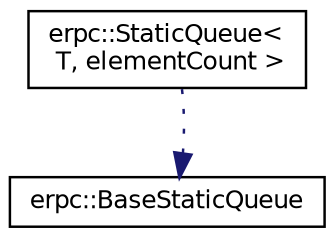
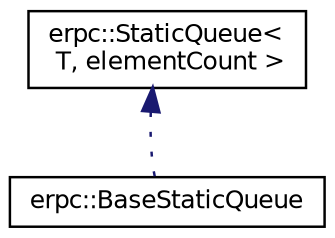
edge "erpc::StaticQueue< T, elementCount >" -> "erpc::BaseStaticQueue": reversed
